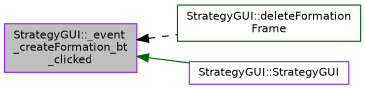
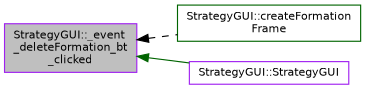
node "StrategyGUI::deleteFormation Frame": label "StrategyGUI::deleteFormation Frame" -> "StrategyGUI::createFormation Frame"
node "StrategyGUI::_event _createFormation_bt _clicked": label "StrategyGUI::_event _createFormation_bt _clicked" -> "StrategyGUI::_event _deleteFormation_bt _clicked"
